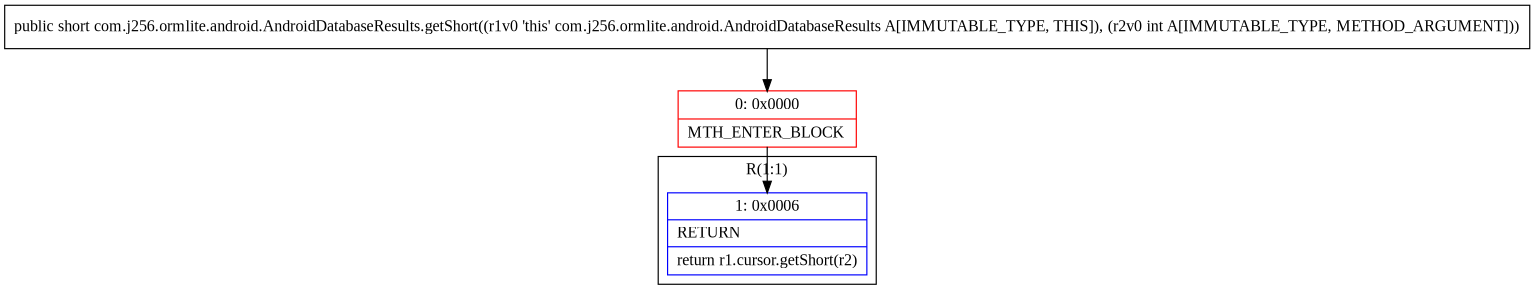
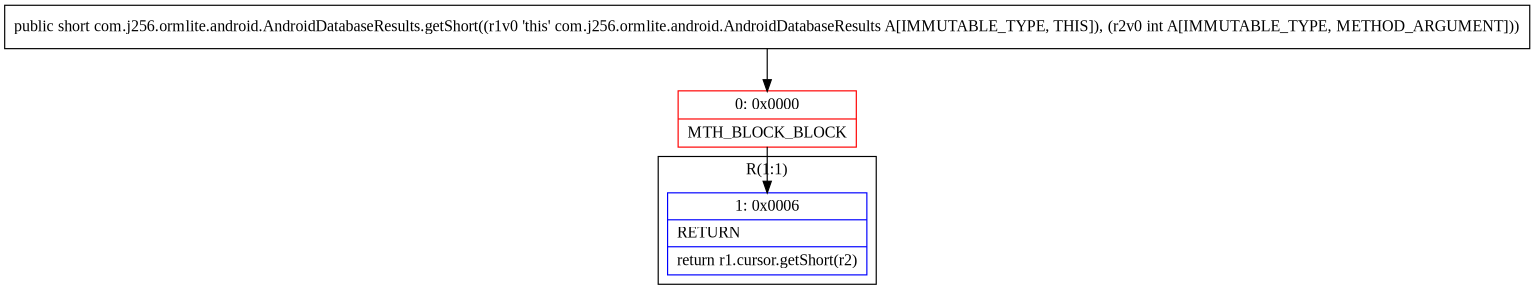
node "0: 0x0000": text "MTH_ENTER_BLOCK" -> "MTH_BLOCK_BLOCK"
